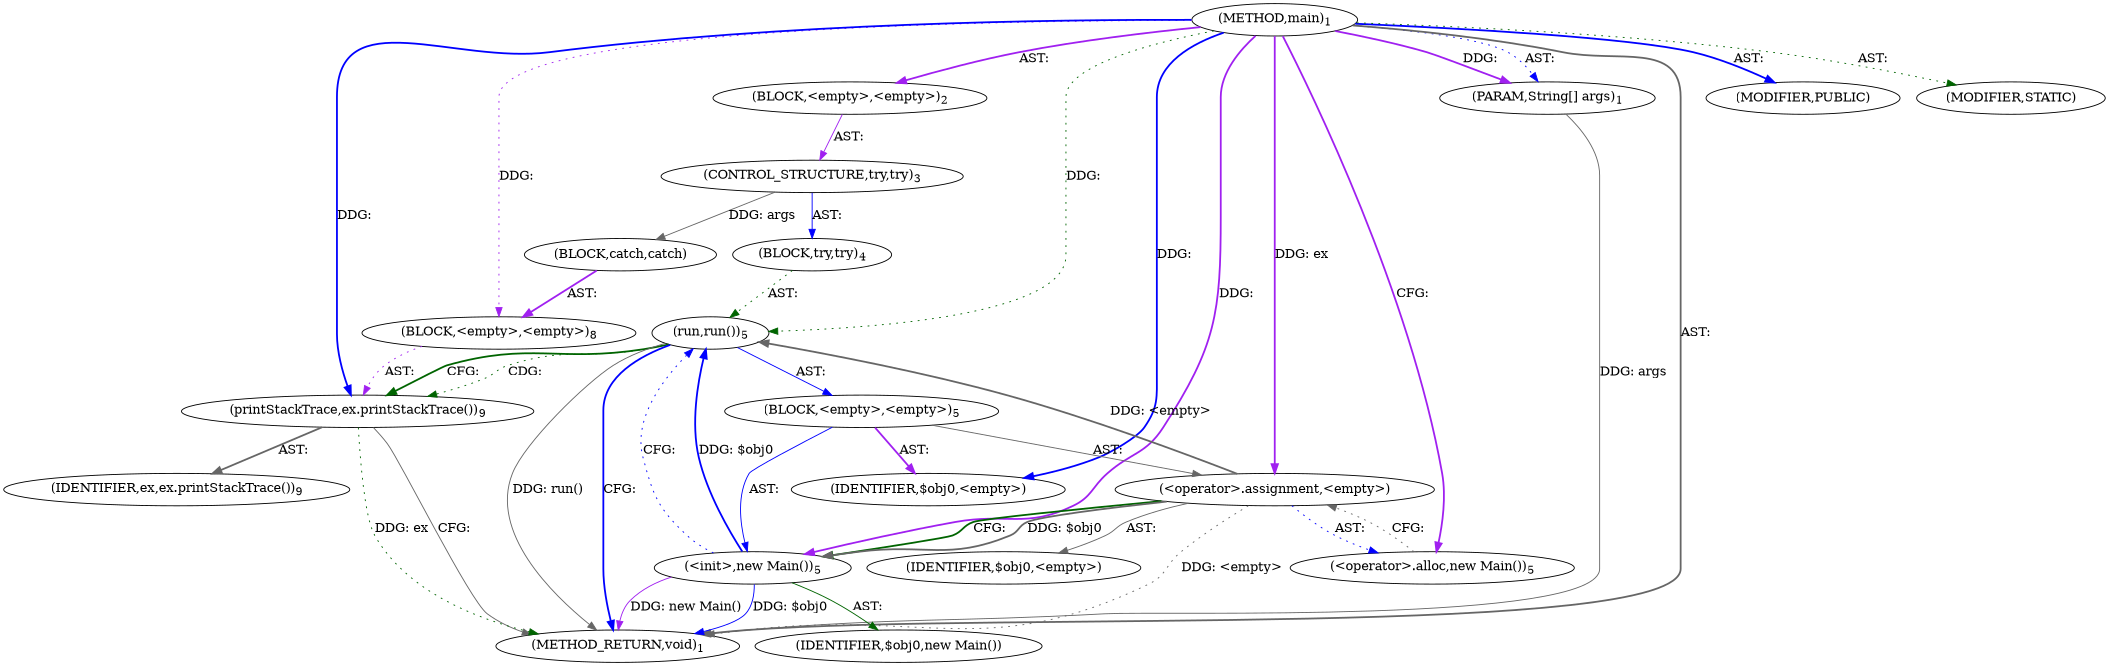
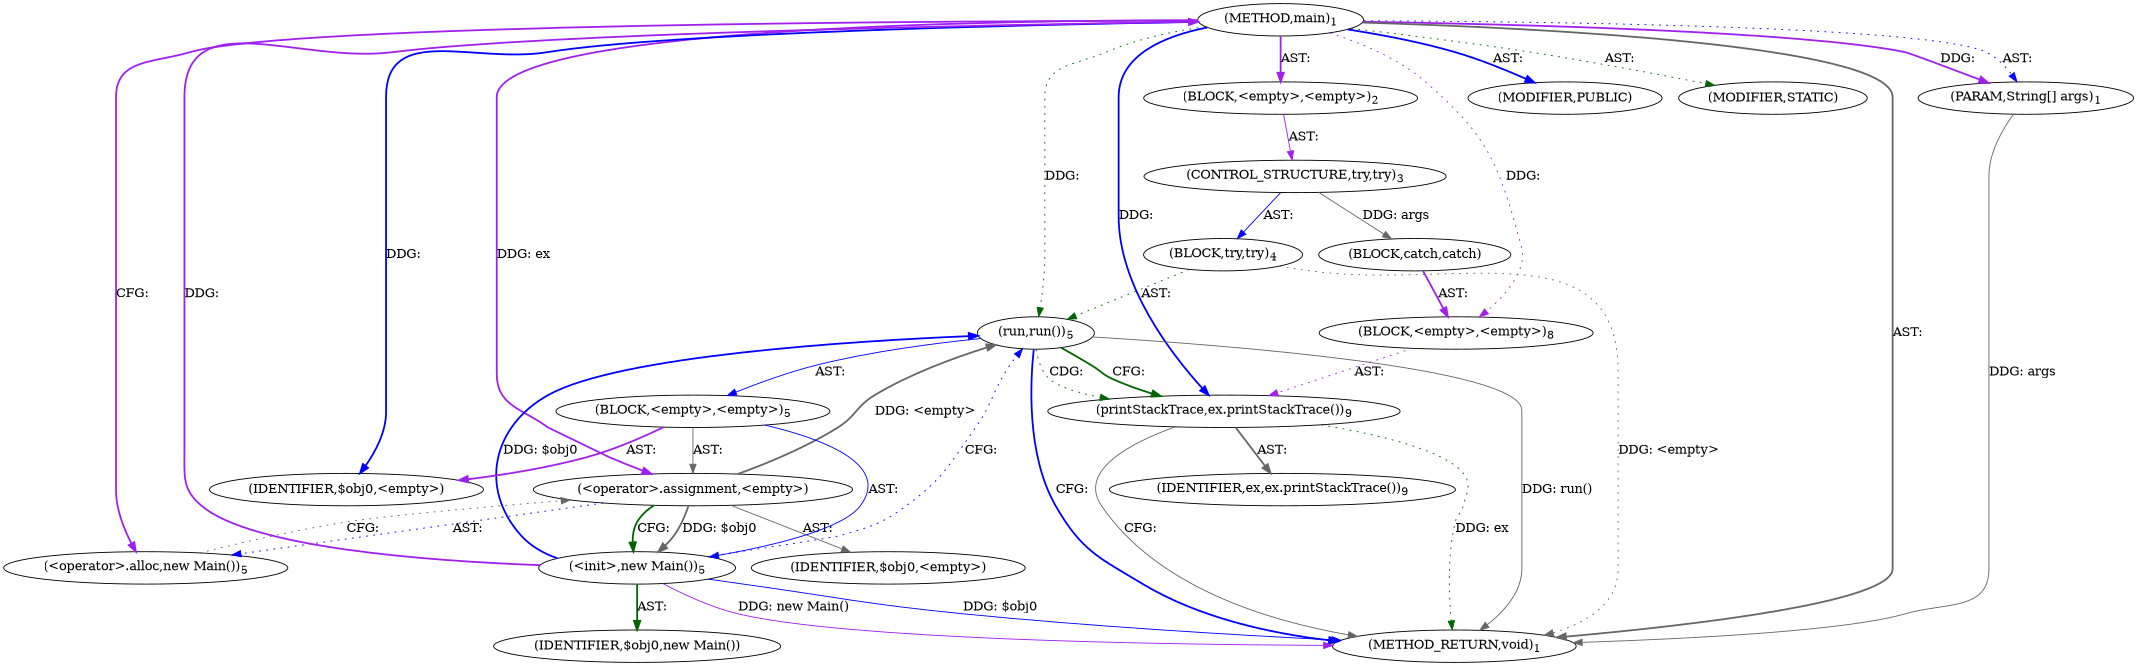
edge "(METHOD,main)" -> "(<init>,new Main())": reversed
edge "(<init>,new Main())" -> "(IDENTIFIER,$obj0,new Main())": style solid -> bold
edge "(<operator>.assignment,<empty>)" -> "(METHOD_RETURN,void)": now "(BLOCK,try,try)" -> "(METHOD_RETURN,void)"
